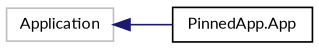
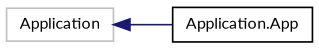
node "PinnedApp.App": label "PinnedApp.App" -> "Application.App"
